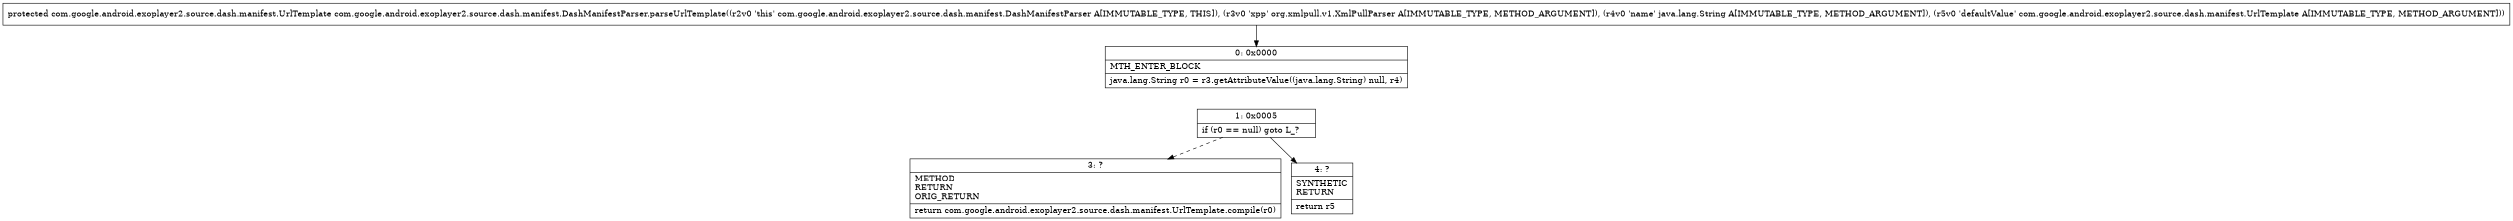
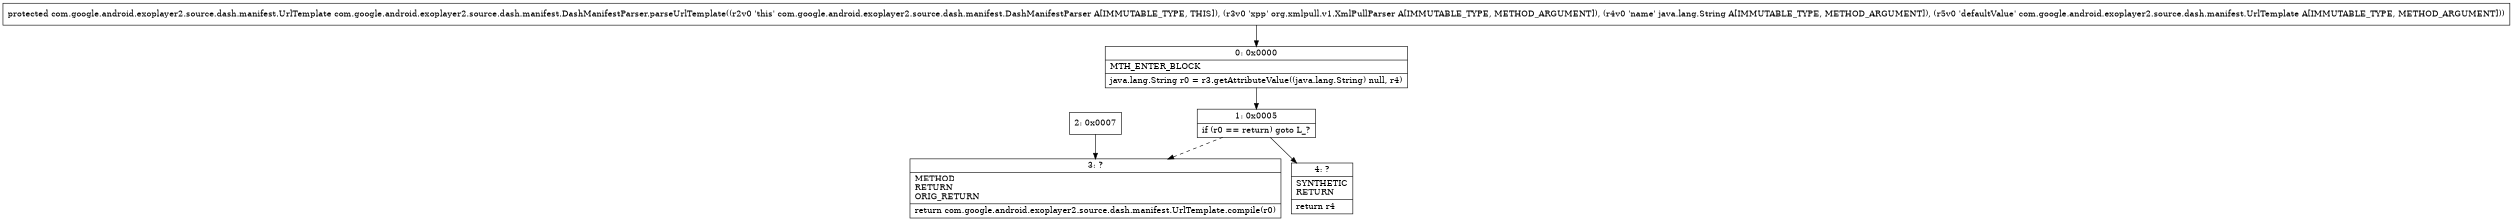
edge "0: 0x0000" -> "1: 0x0005": added
node "2: 0x0007": added
node "1: 0x0005": text "if (r0 == null) goto L_?" -> "if (r0 == return) goto L_?"
node "4: ?": text "return r5" -> "return r4"
